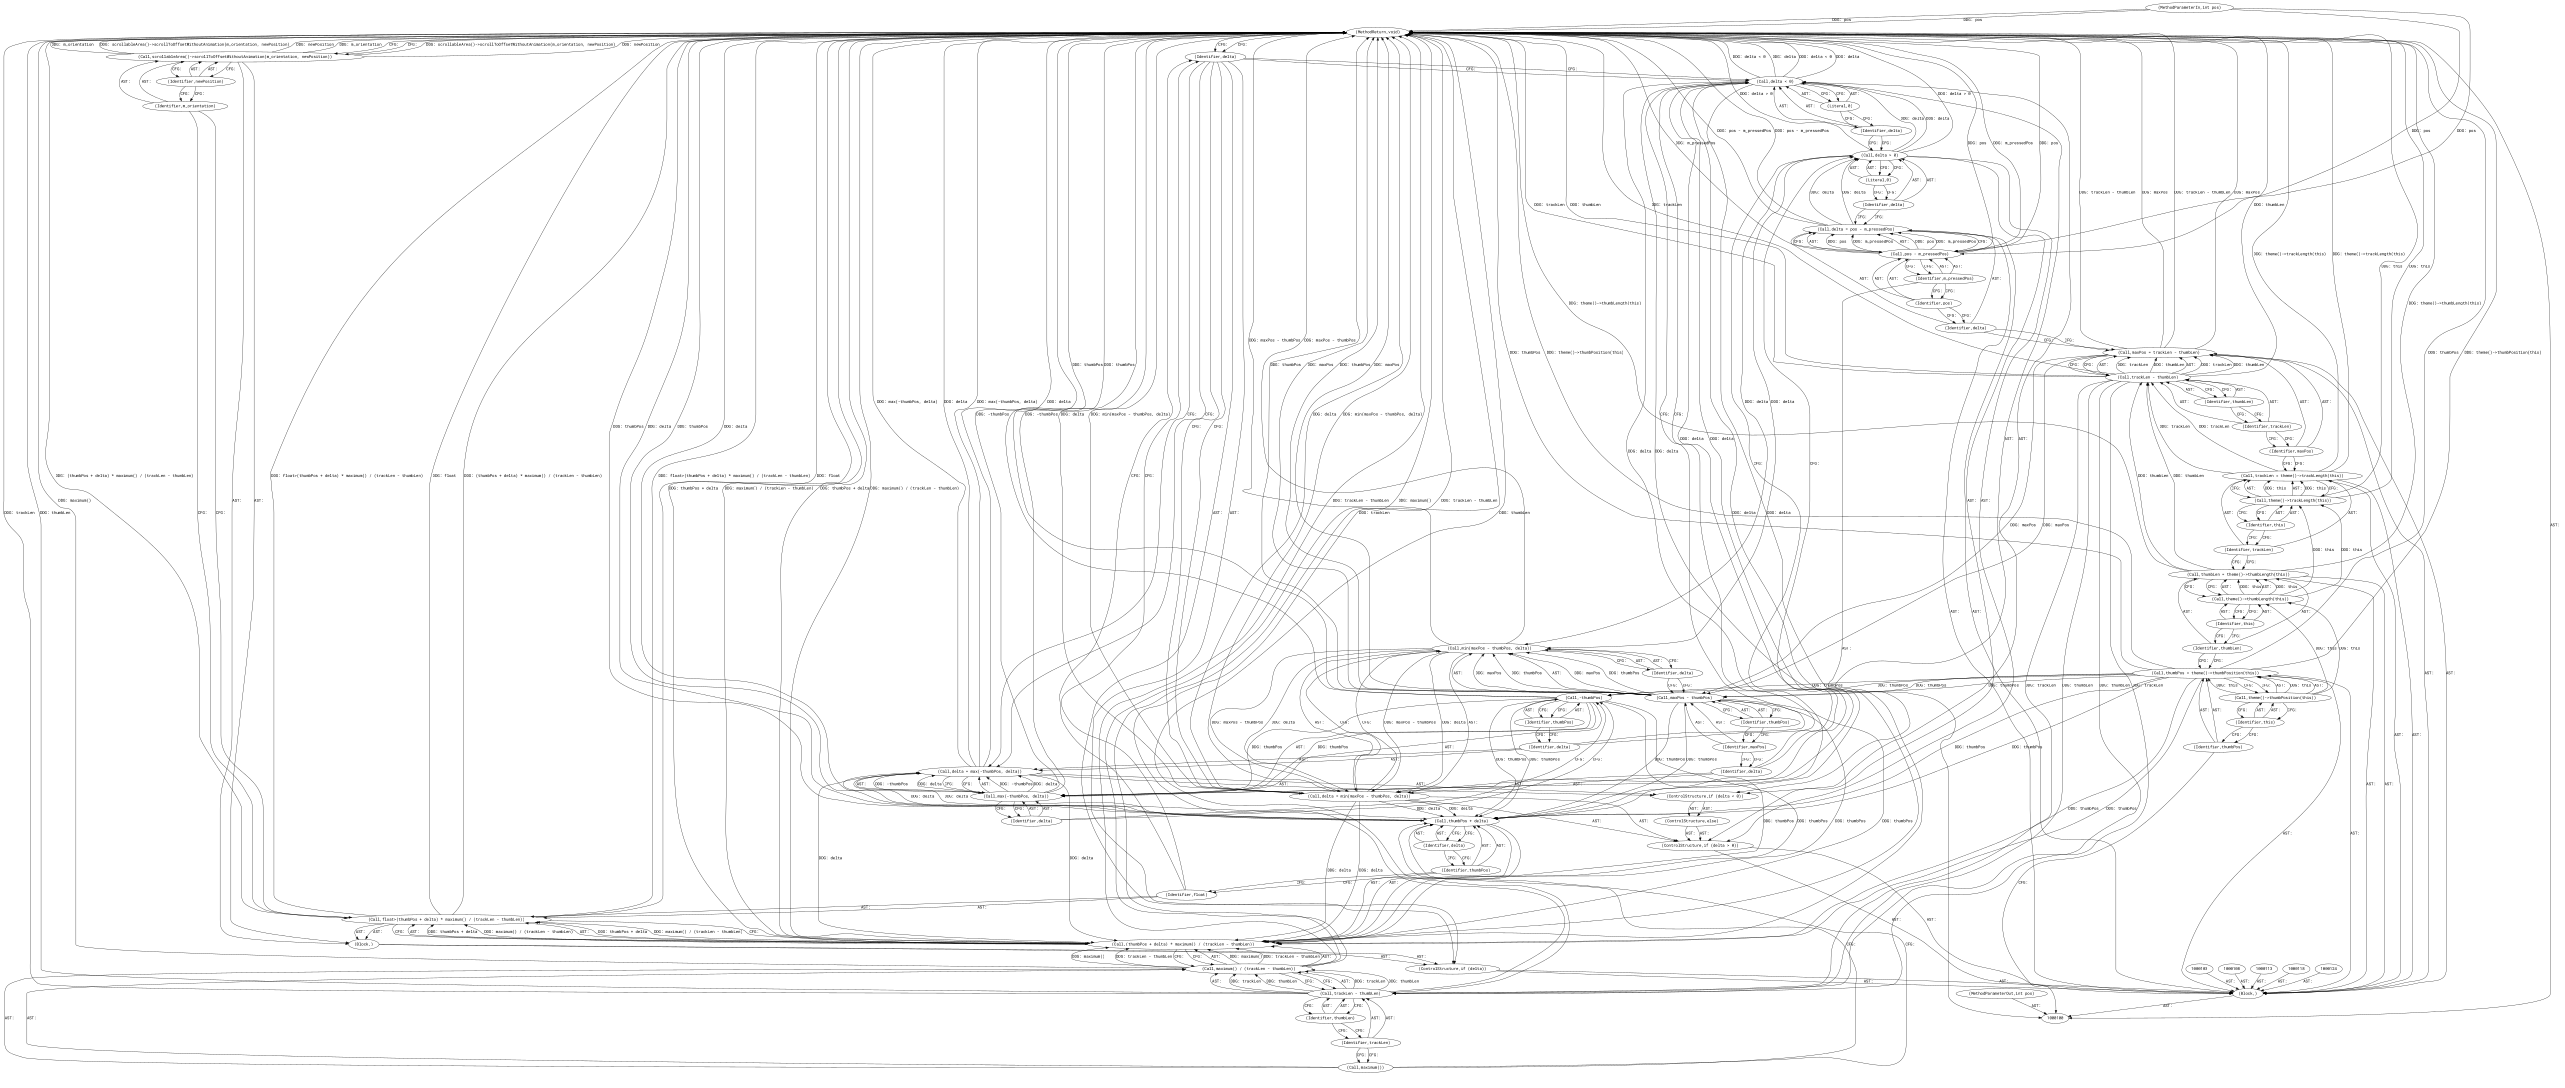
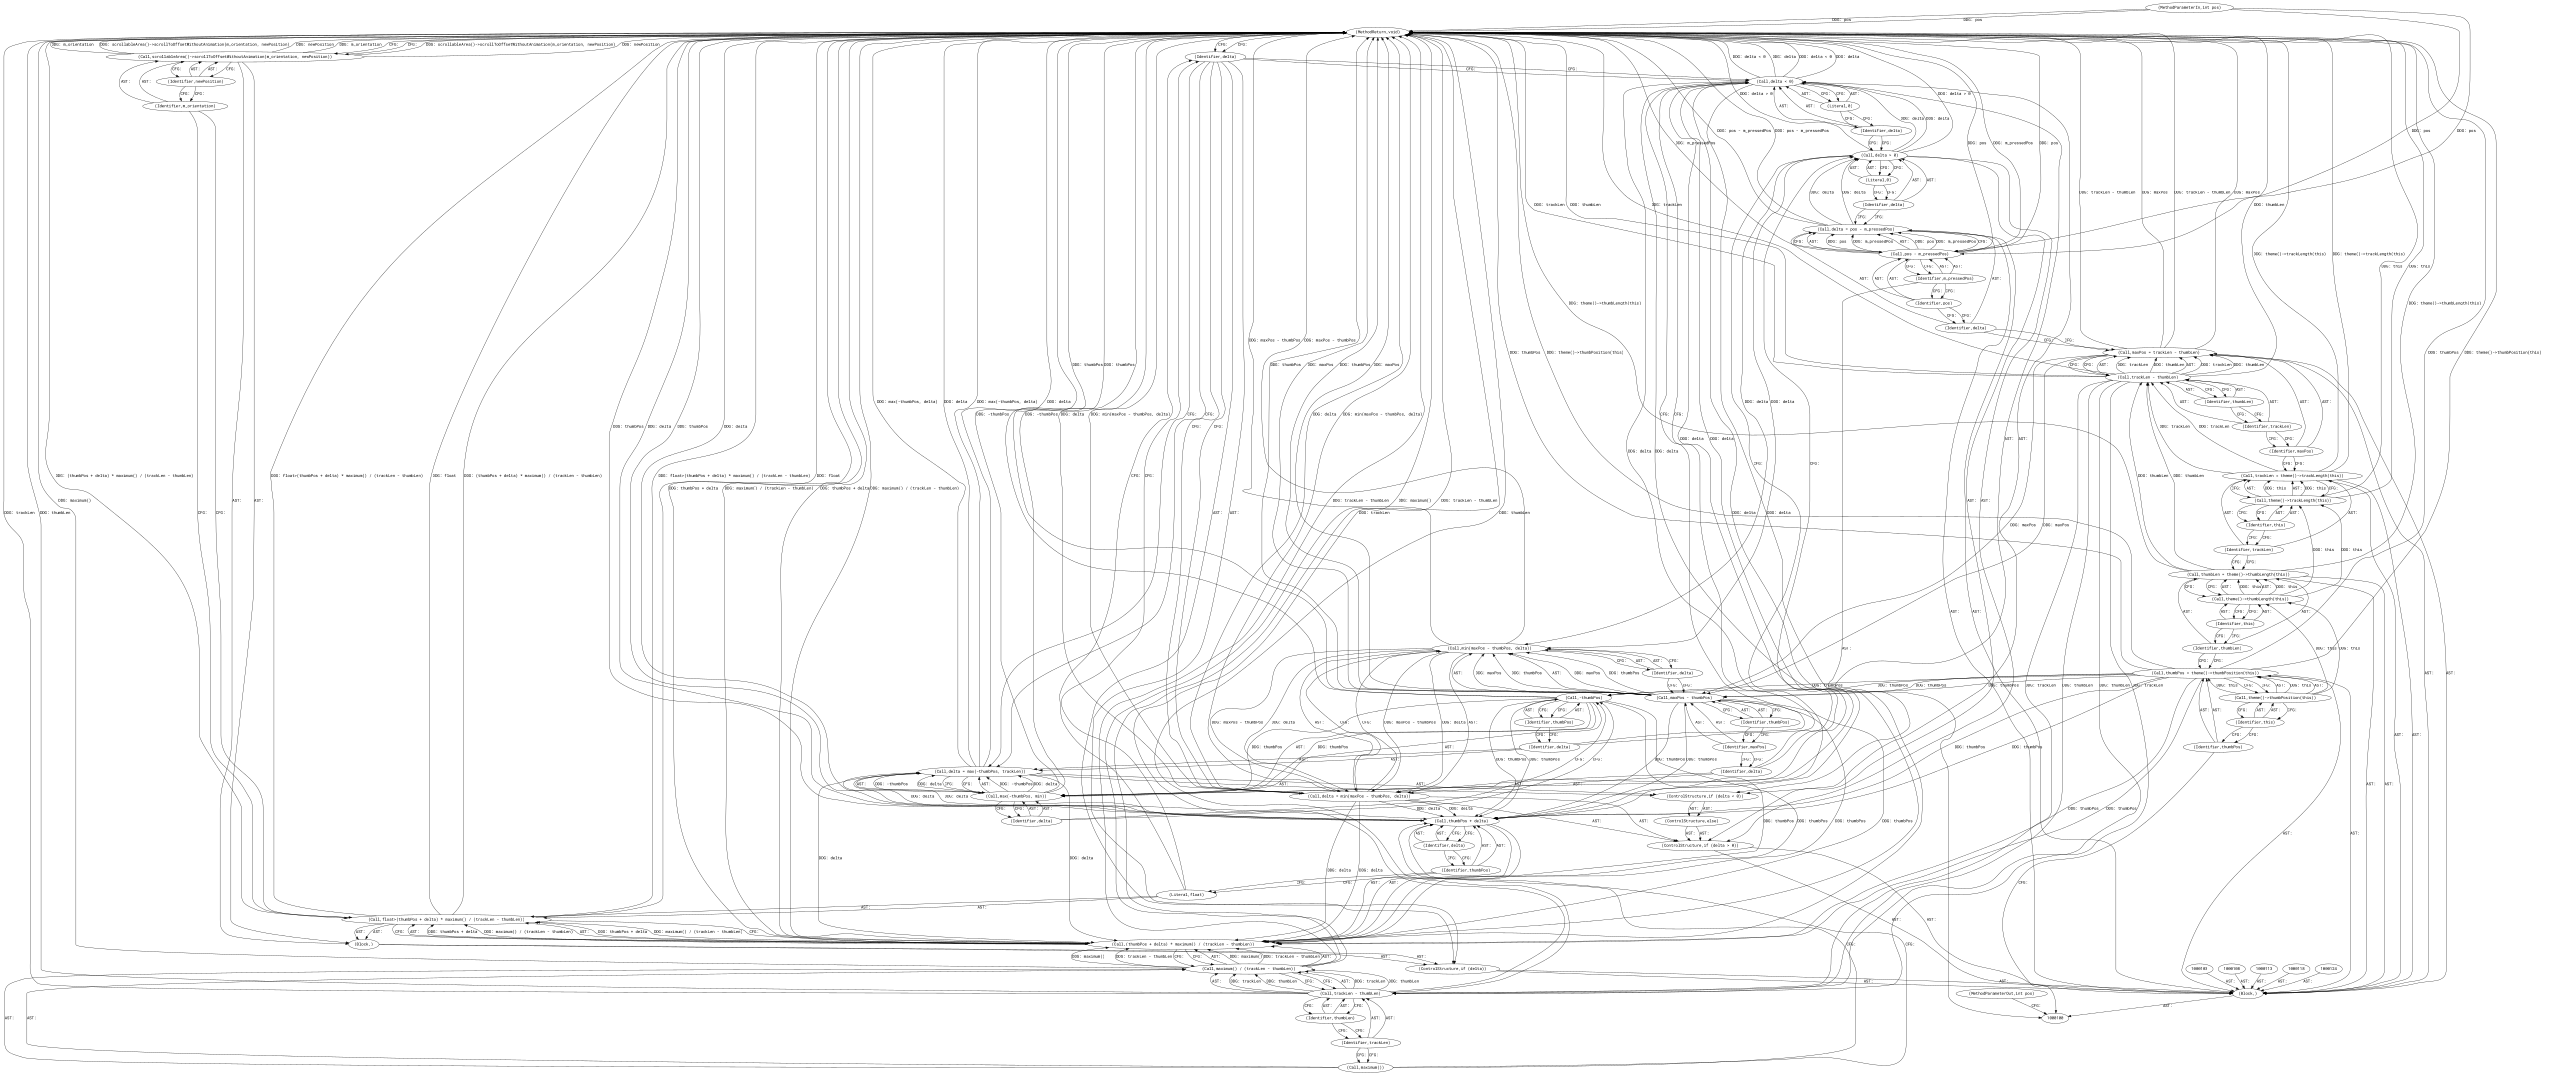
edge "(MethodReturn,void)" -> "1000100": removed, label "AST:"
node "(Call,delta = max(-thumbPos, delta))": label "(Call,delta = max(-thumbPos, delta))" -> "(Call,delta = max(-thumbPos, trackLen))"
node "(Call,max(-thumbPos, delta))": label "(Call,max(-thumbPos, delta))" -> "(Call,max(-thumbPos, min))"
node "(Identifier,float)": label "(Identifier,float)" -> "(Literal,float)"
edge "(MethodParameterOut,int pos)" -> "1000100": label "AST: " -> "CFG: "
